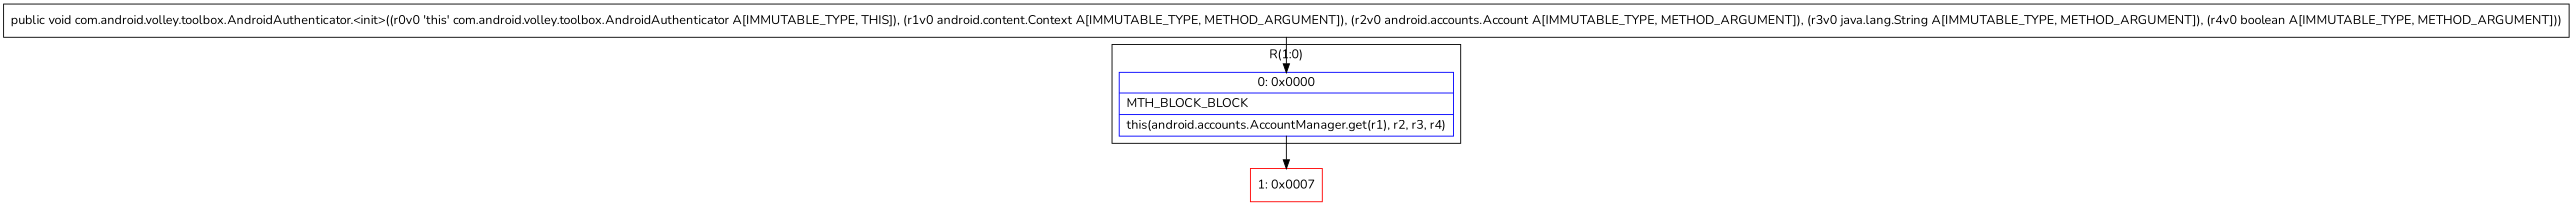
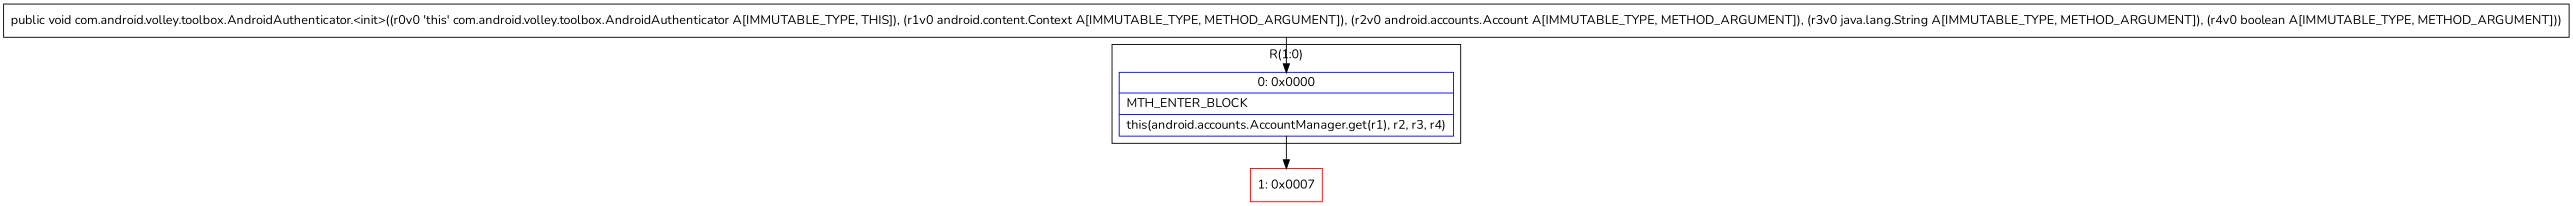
node "0: 0x0000": text "MTH_BLOCK_BLOCK" -> "MTH_ENTER_BLOCK"
